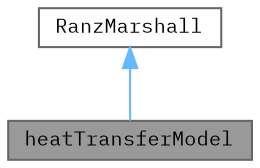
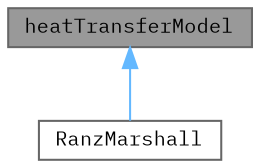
edge "heatTransferModel" -> "RanzMarshall": reversed
